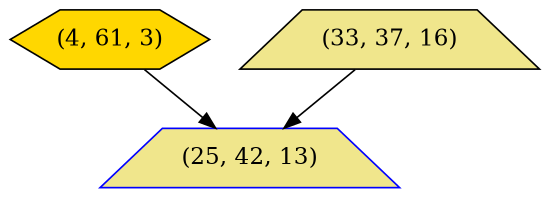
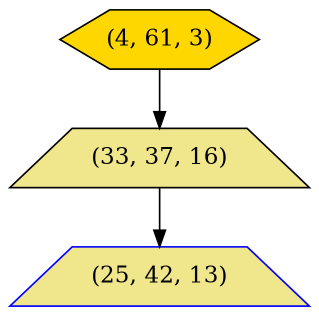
edge "(4, 61, 3)" -> "(25, 42, 13)": now "(4, 61, 3)" -> "(33, 37, 16)"
